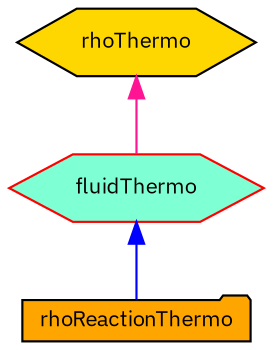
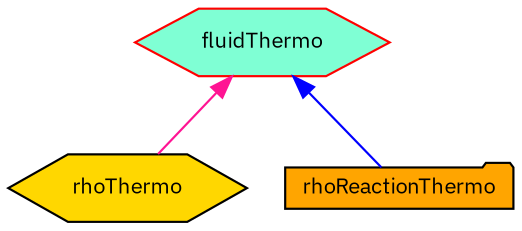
edge "fluidThermo" -> "rhoThermo": reversed
